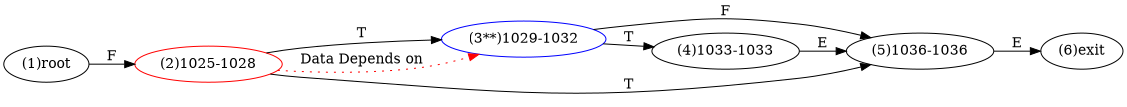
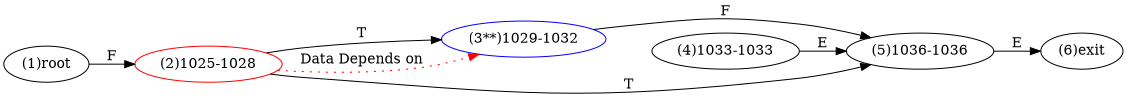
edge "(3**)1029-1032" -> "(4)1033-1033": removed, label "T"
